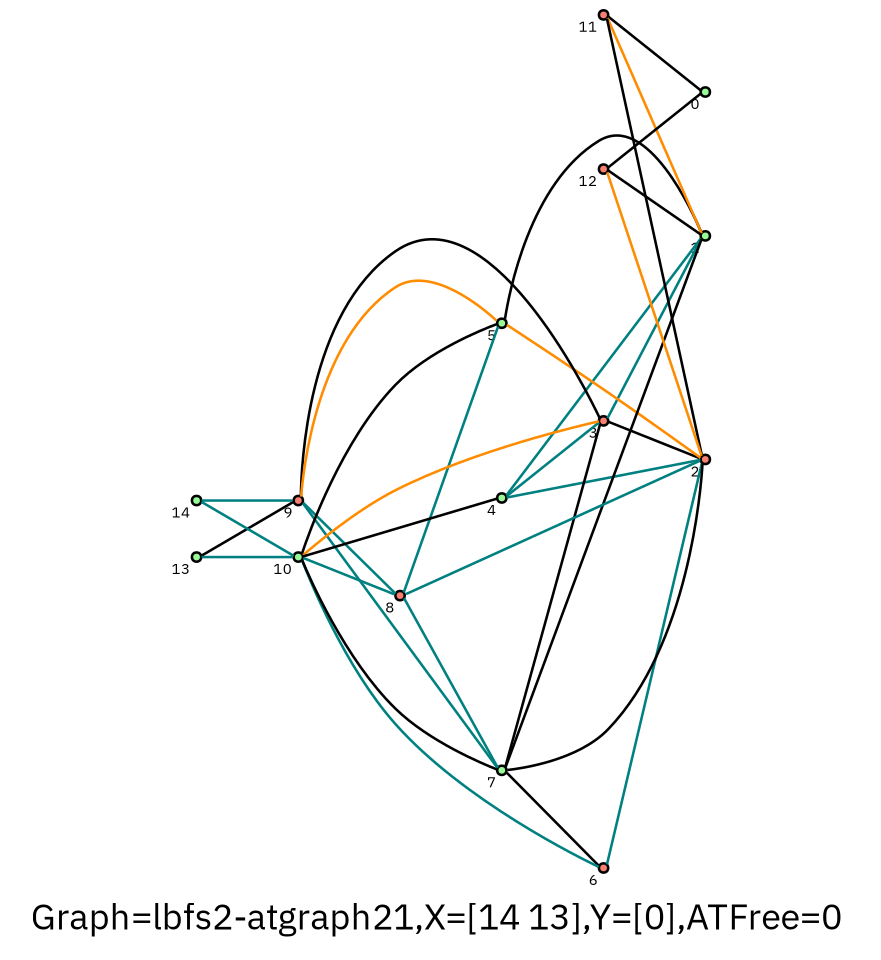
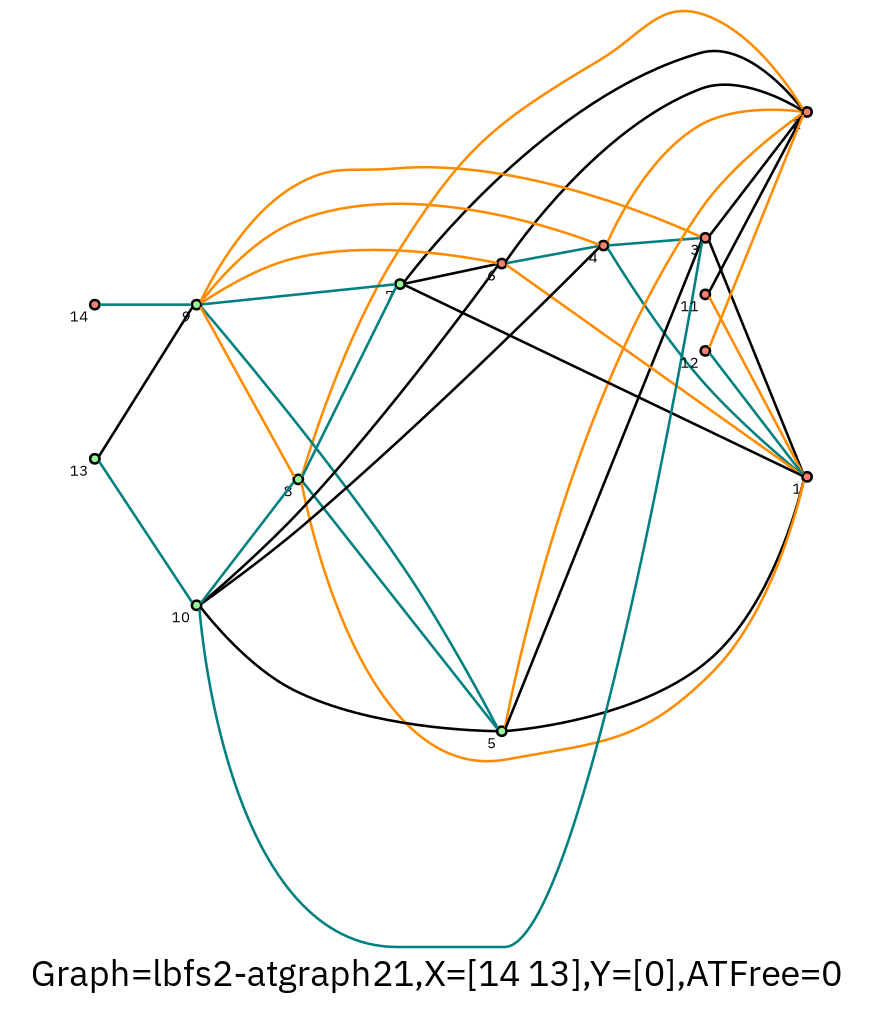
node "0": removed
edge "4" -- "9": added
edge "12" -- "1": color black -> teal
node "1": fillcolor palegreen -> salmon
edge "3" -- "9": color black -> darkorange
edge "6" -- "9": added
edge "4" -- "6": added
edge "5" -- "9": color darkorange -> teal
edge "1" -- "3": color teal -> black
edge "6" -- "1": added
edge "2" -- "4": color teal -> darkorange
edge "3" -- "10": color darkorange -> teal
node "4": fillcolor palegreen -> salmon
node "14": fillcolor palegreen -> salmon
node "9": fillcolor salmon -> palegreen
edge "14" -- "10": removed
edge "2" -- "8": color teal -> darkorange
edge "9" -- "8": color teal -> darkorange
edge "3" -- "7": now "3" -- "5"
node "8": fillcolor salmon -> palegreen
edge "2" -- "6": color teal -> black
edge "10" -- "7": removed
edge "10" -- "6": color teal -> black
edge "1" -- "8": added
